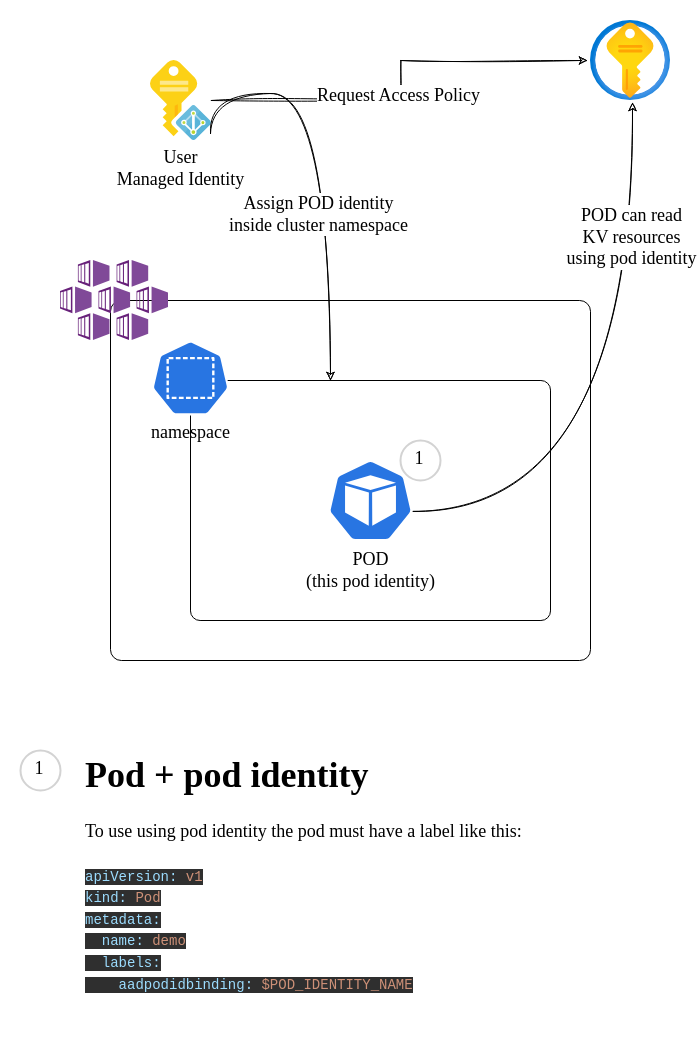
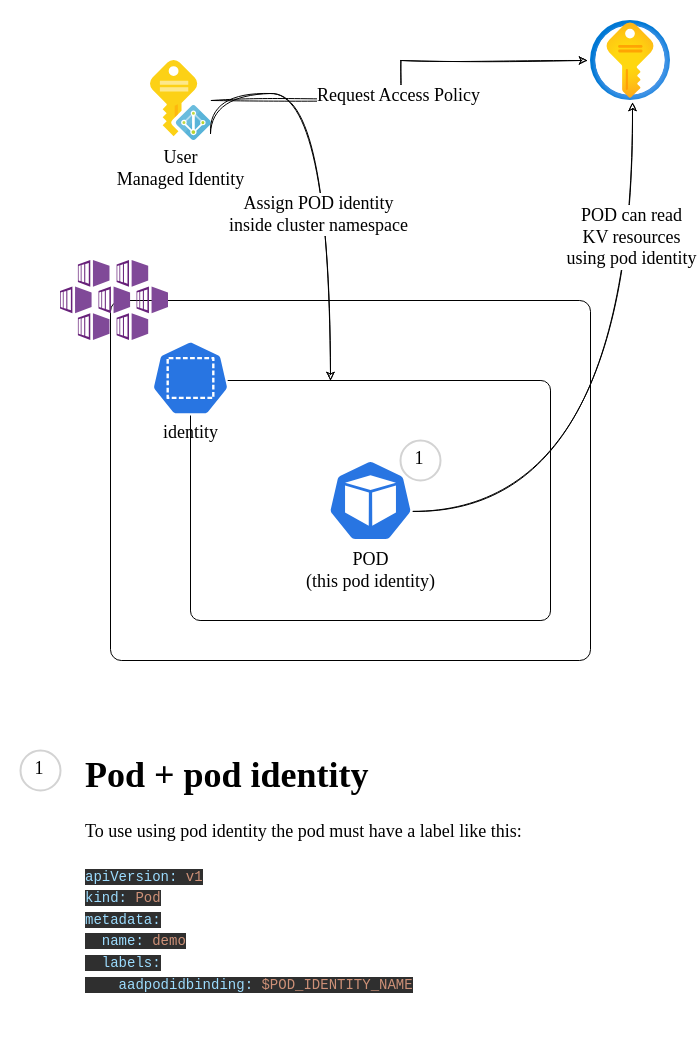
node "namespace": label "namespace" -> "identity"
